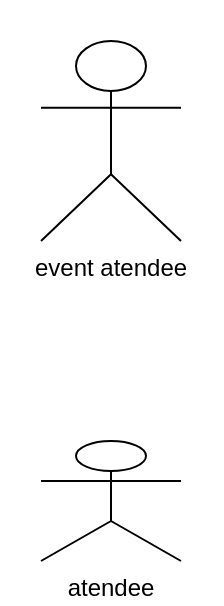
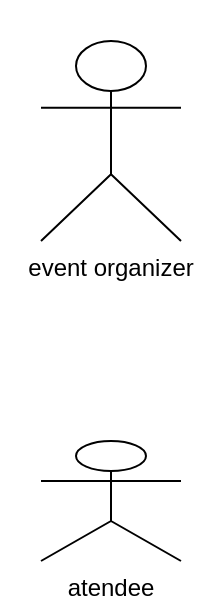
node "event atendee": label "event atendee" -> "event organizer"
